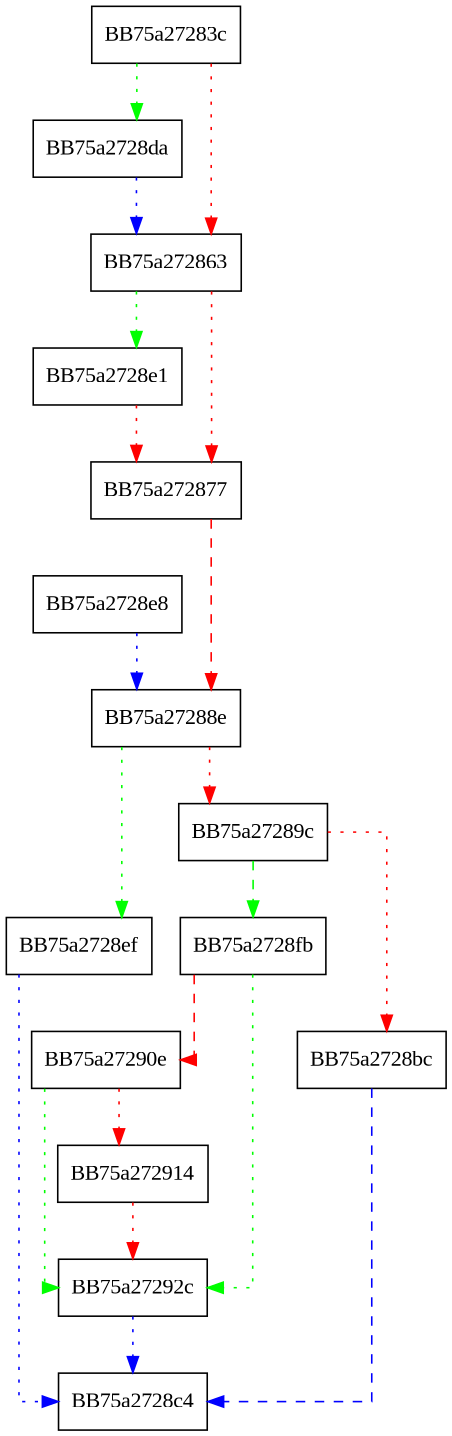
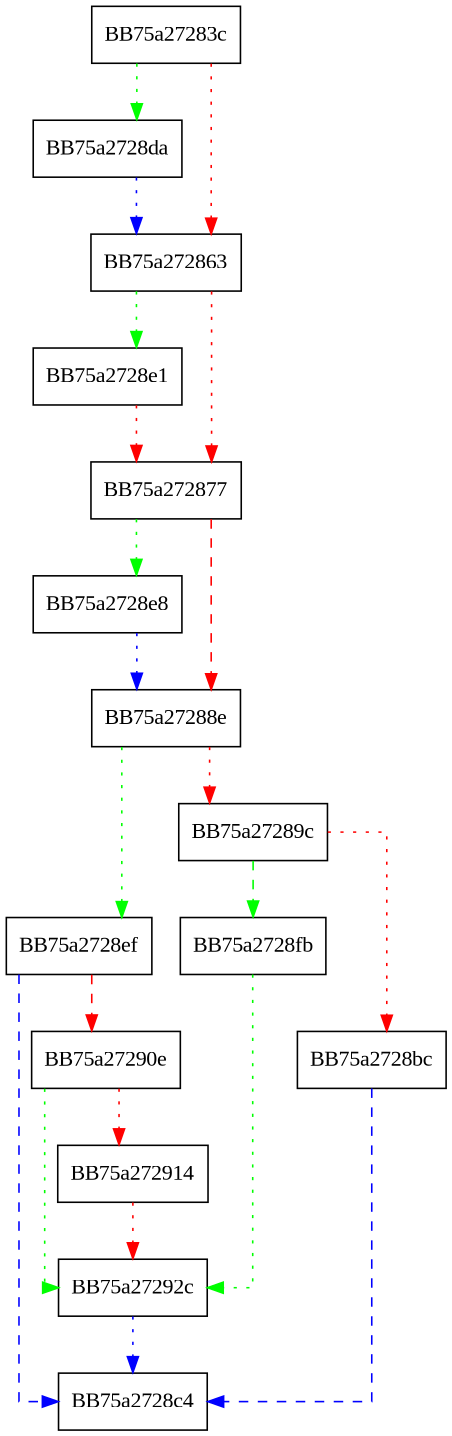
edge "BB75a272877" -> "BB75a2728e8": added
edge "BB75a2728fb" -> "BB75a27290e": now "BB75a2728ef" -> "BB75a27290e"
edge "BB75a2728ef" -> "BB75a2728c4": style dotted -> dashed
